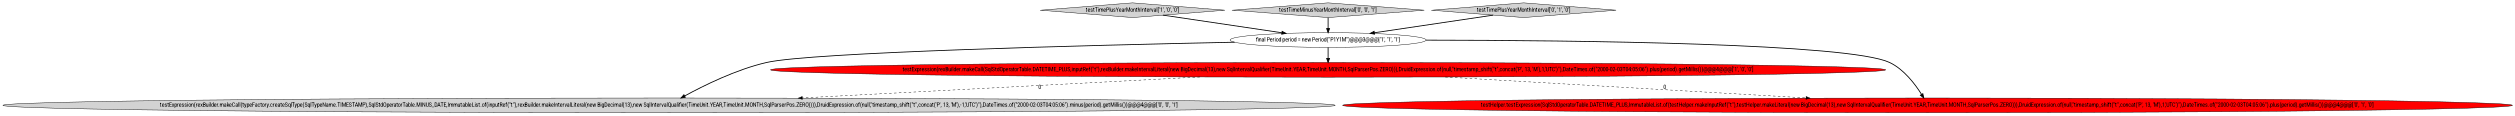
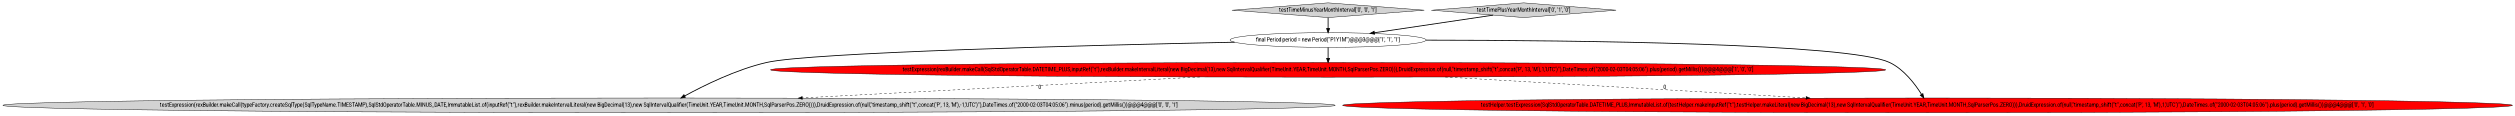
node "testTimePlusYearMonthInterval['1', '0', '0']": removed
